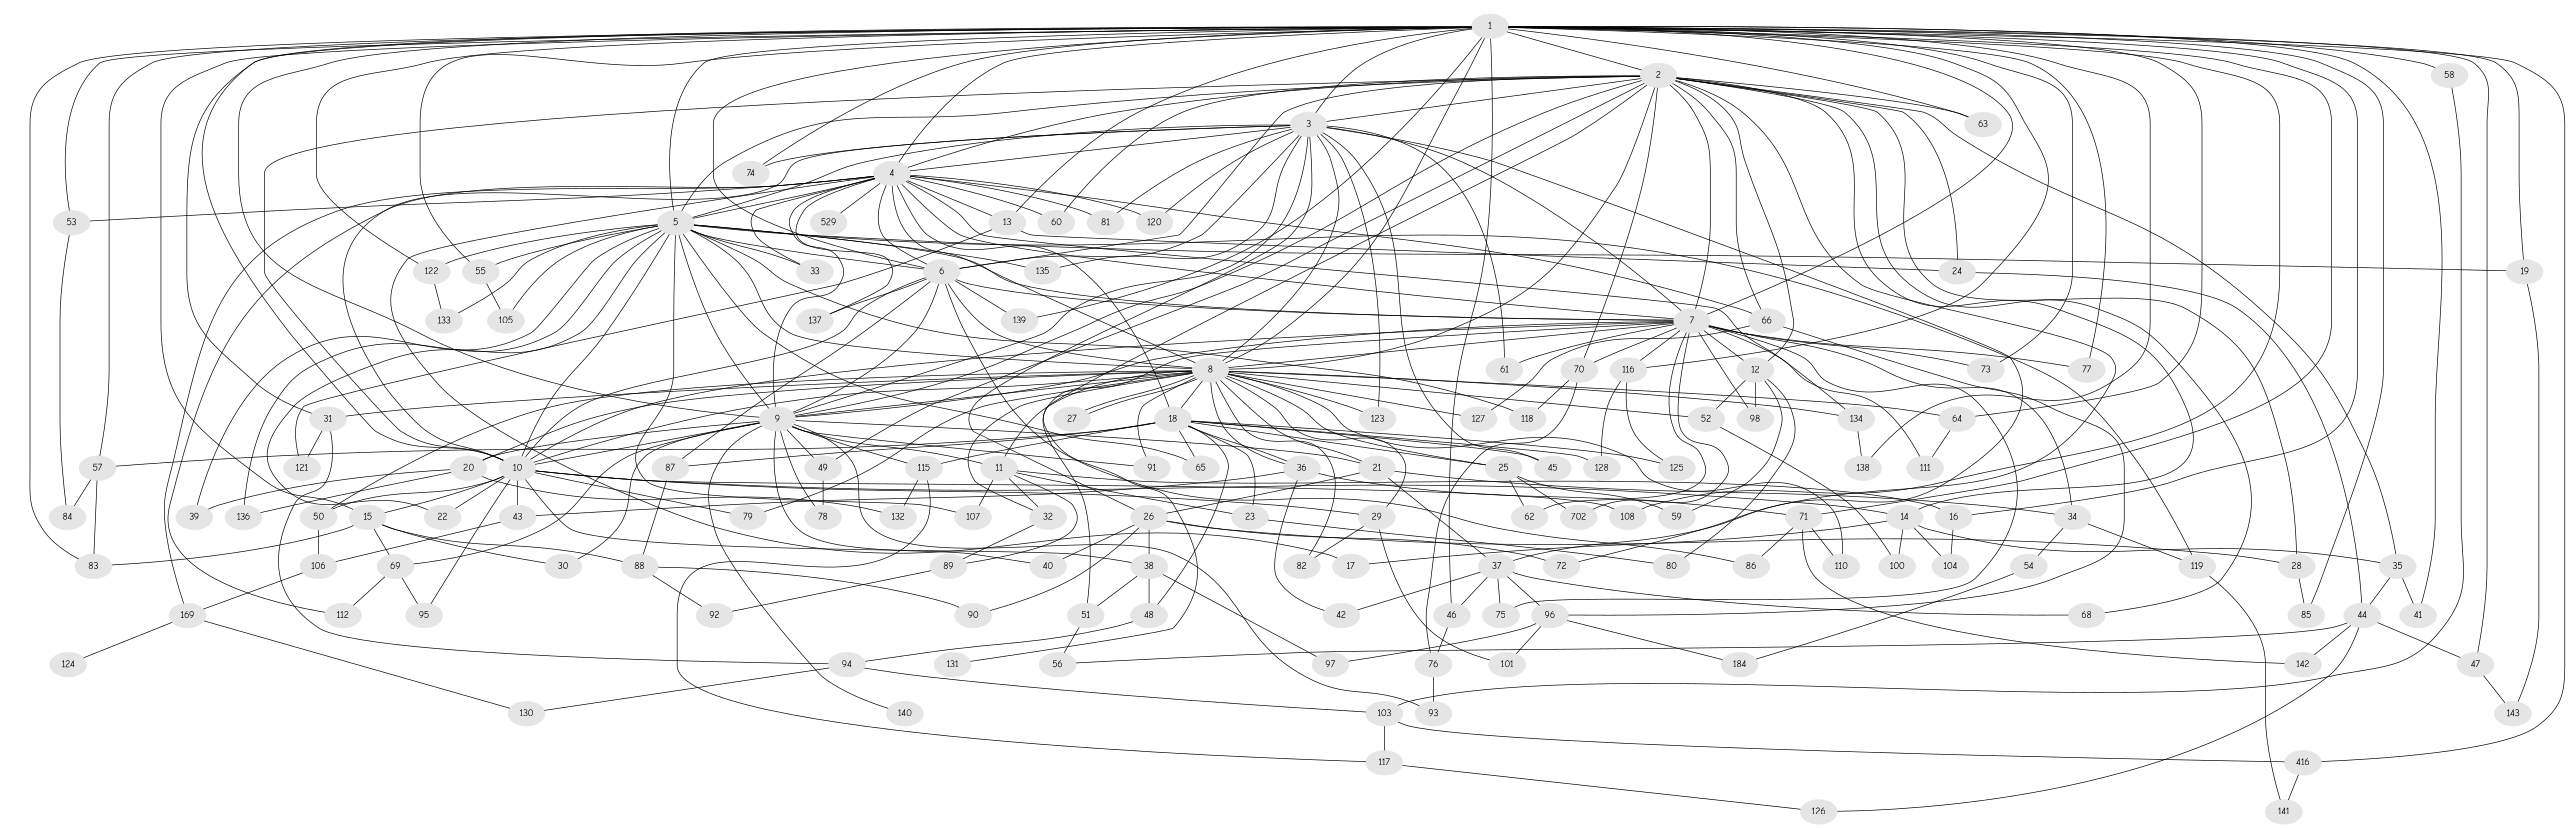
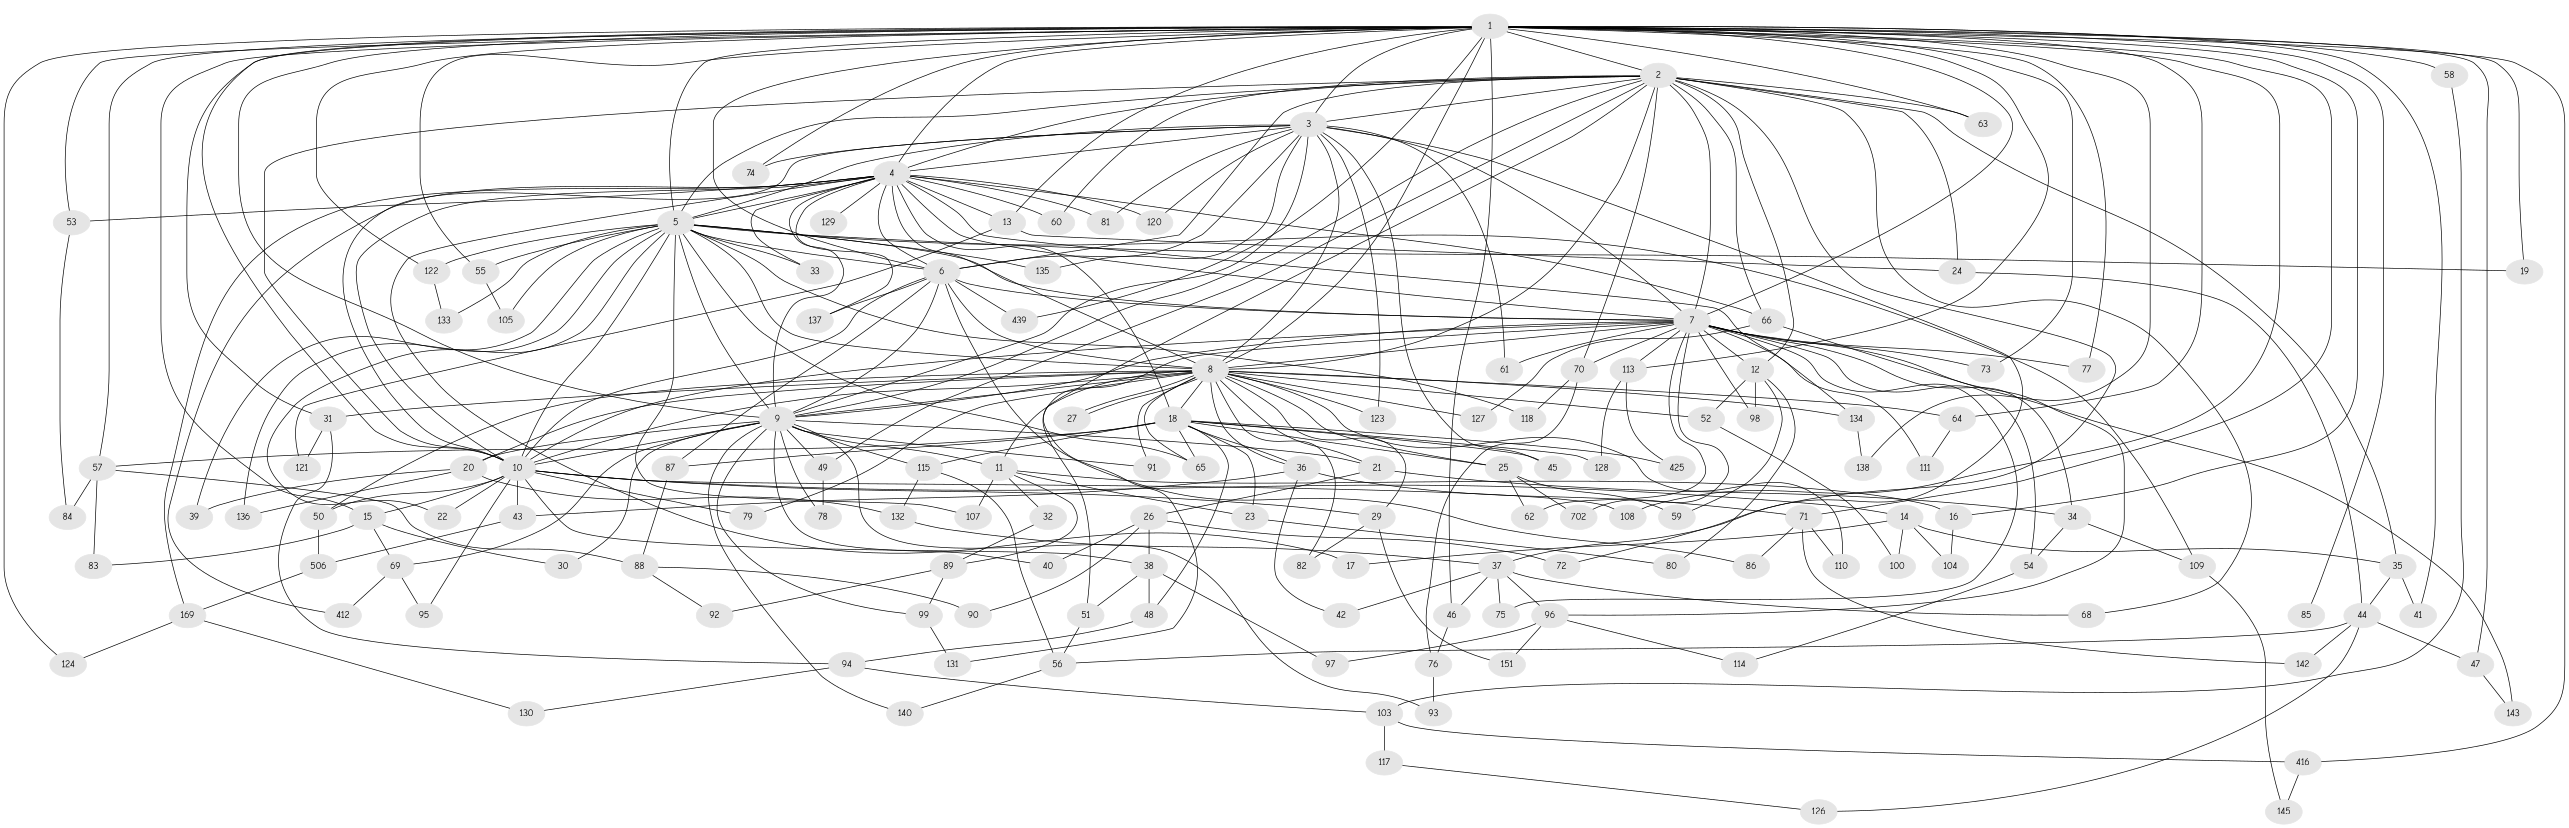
edge "1" -- "83": now "1" -- "124"
edge "4" -- "10": added
node "529": label "529" -> "129"
edge "2" -- "14": removed
node "139": label "139" -> "439"
edge "3" -- "26": removed
node "116": label "116" -> "113"
edge "7" -- "54": added
edge "8" -- "32": now "8" -- "65"
node "125": label "125" -> "425"
edge "19" -- "143": now "7" -- "143"
edge "21" -- "37": now "132" -- "37"
edge "15" -- "88": now "57" -- "88"
node "106": label "106" -> "506"
node "119": label "119" -> "109"
node "28": removed
node "112": label "112" -> "412"
node "99": added
node "101": label "101" -> "151"
node "184": label "184" -> "114"
edge "56" -- "140": added
edge "115" -- "117": now "115" -- "56"
node "141": label "141" -> "145"
